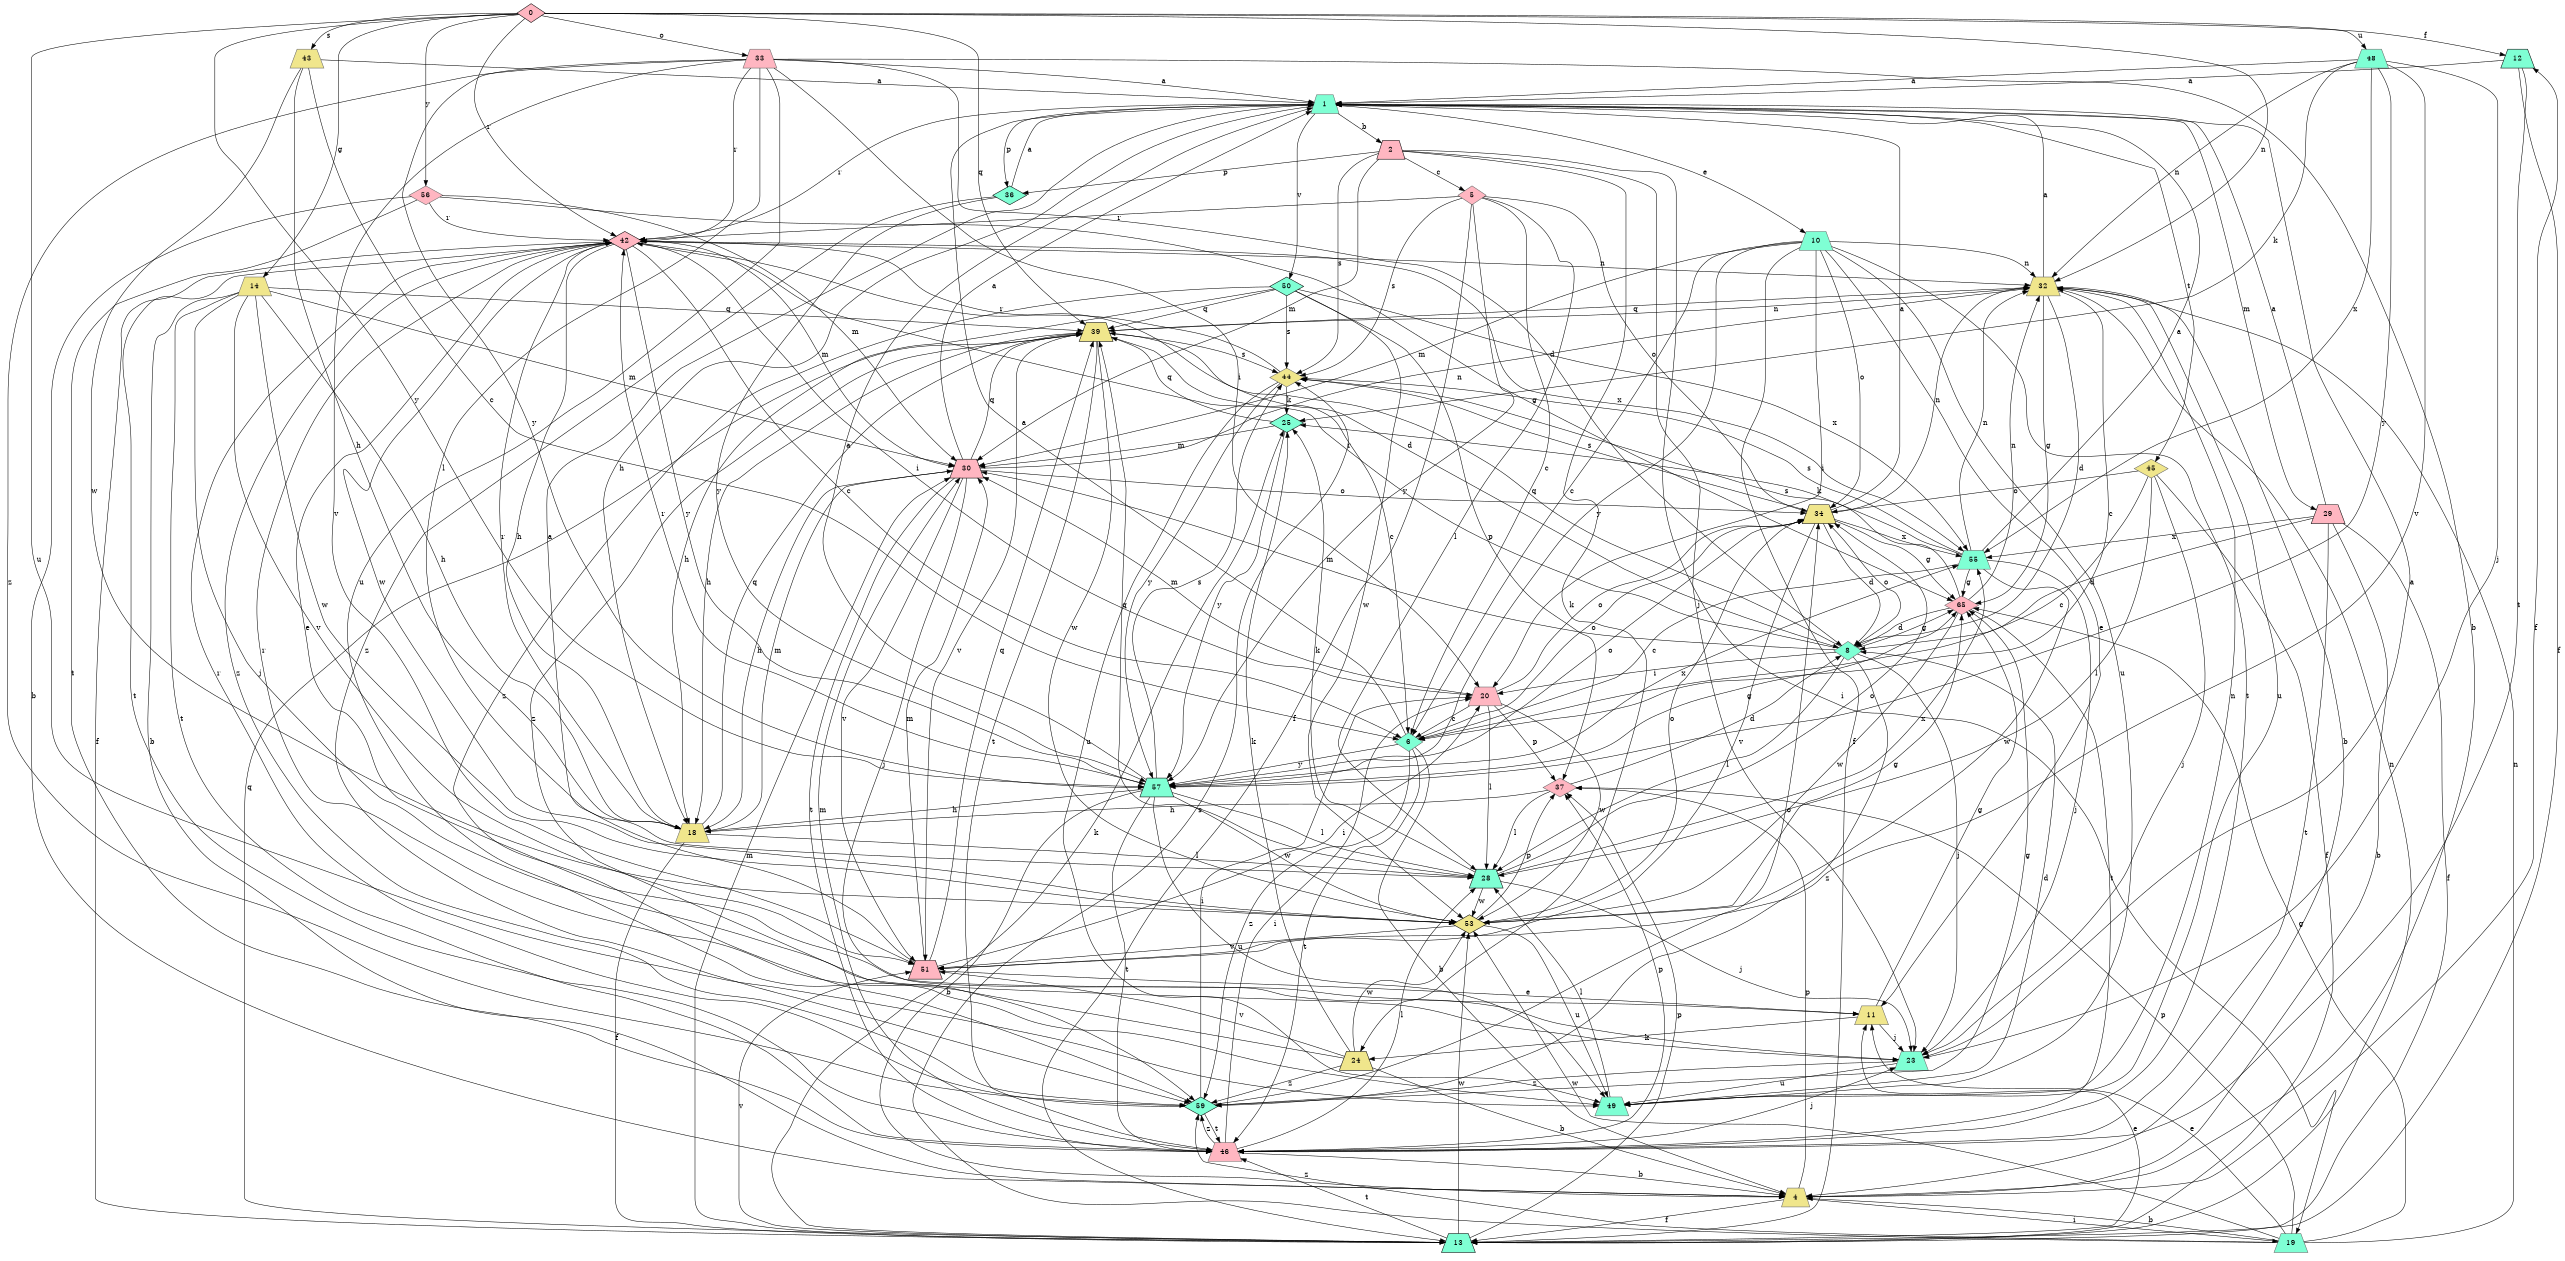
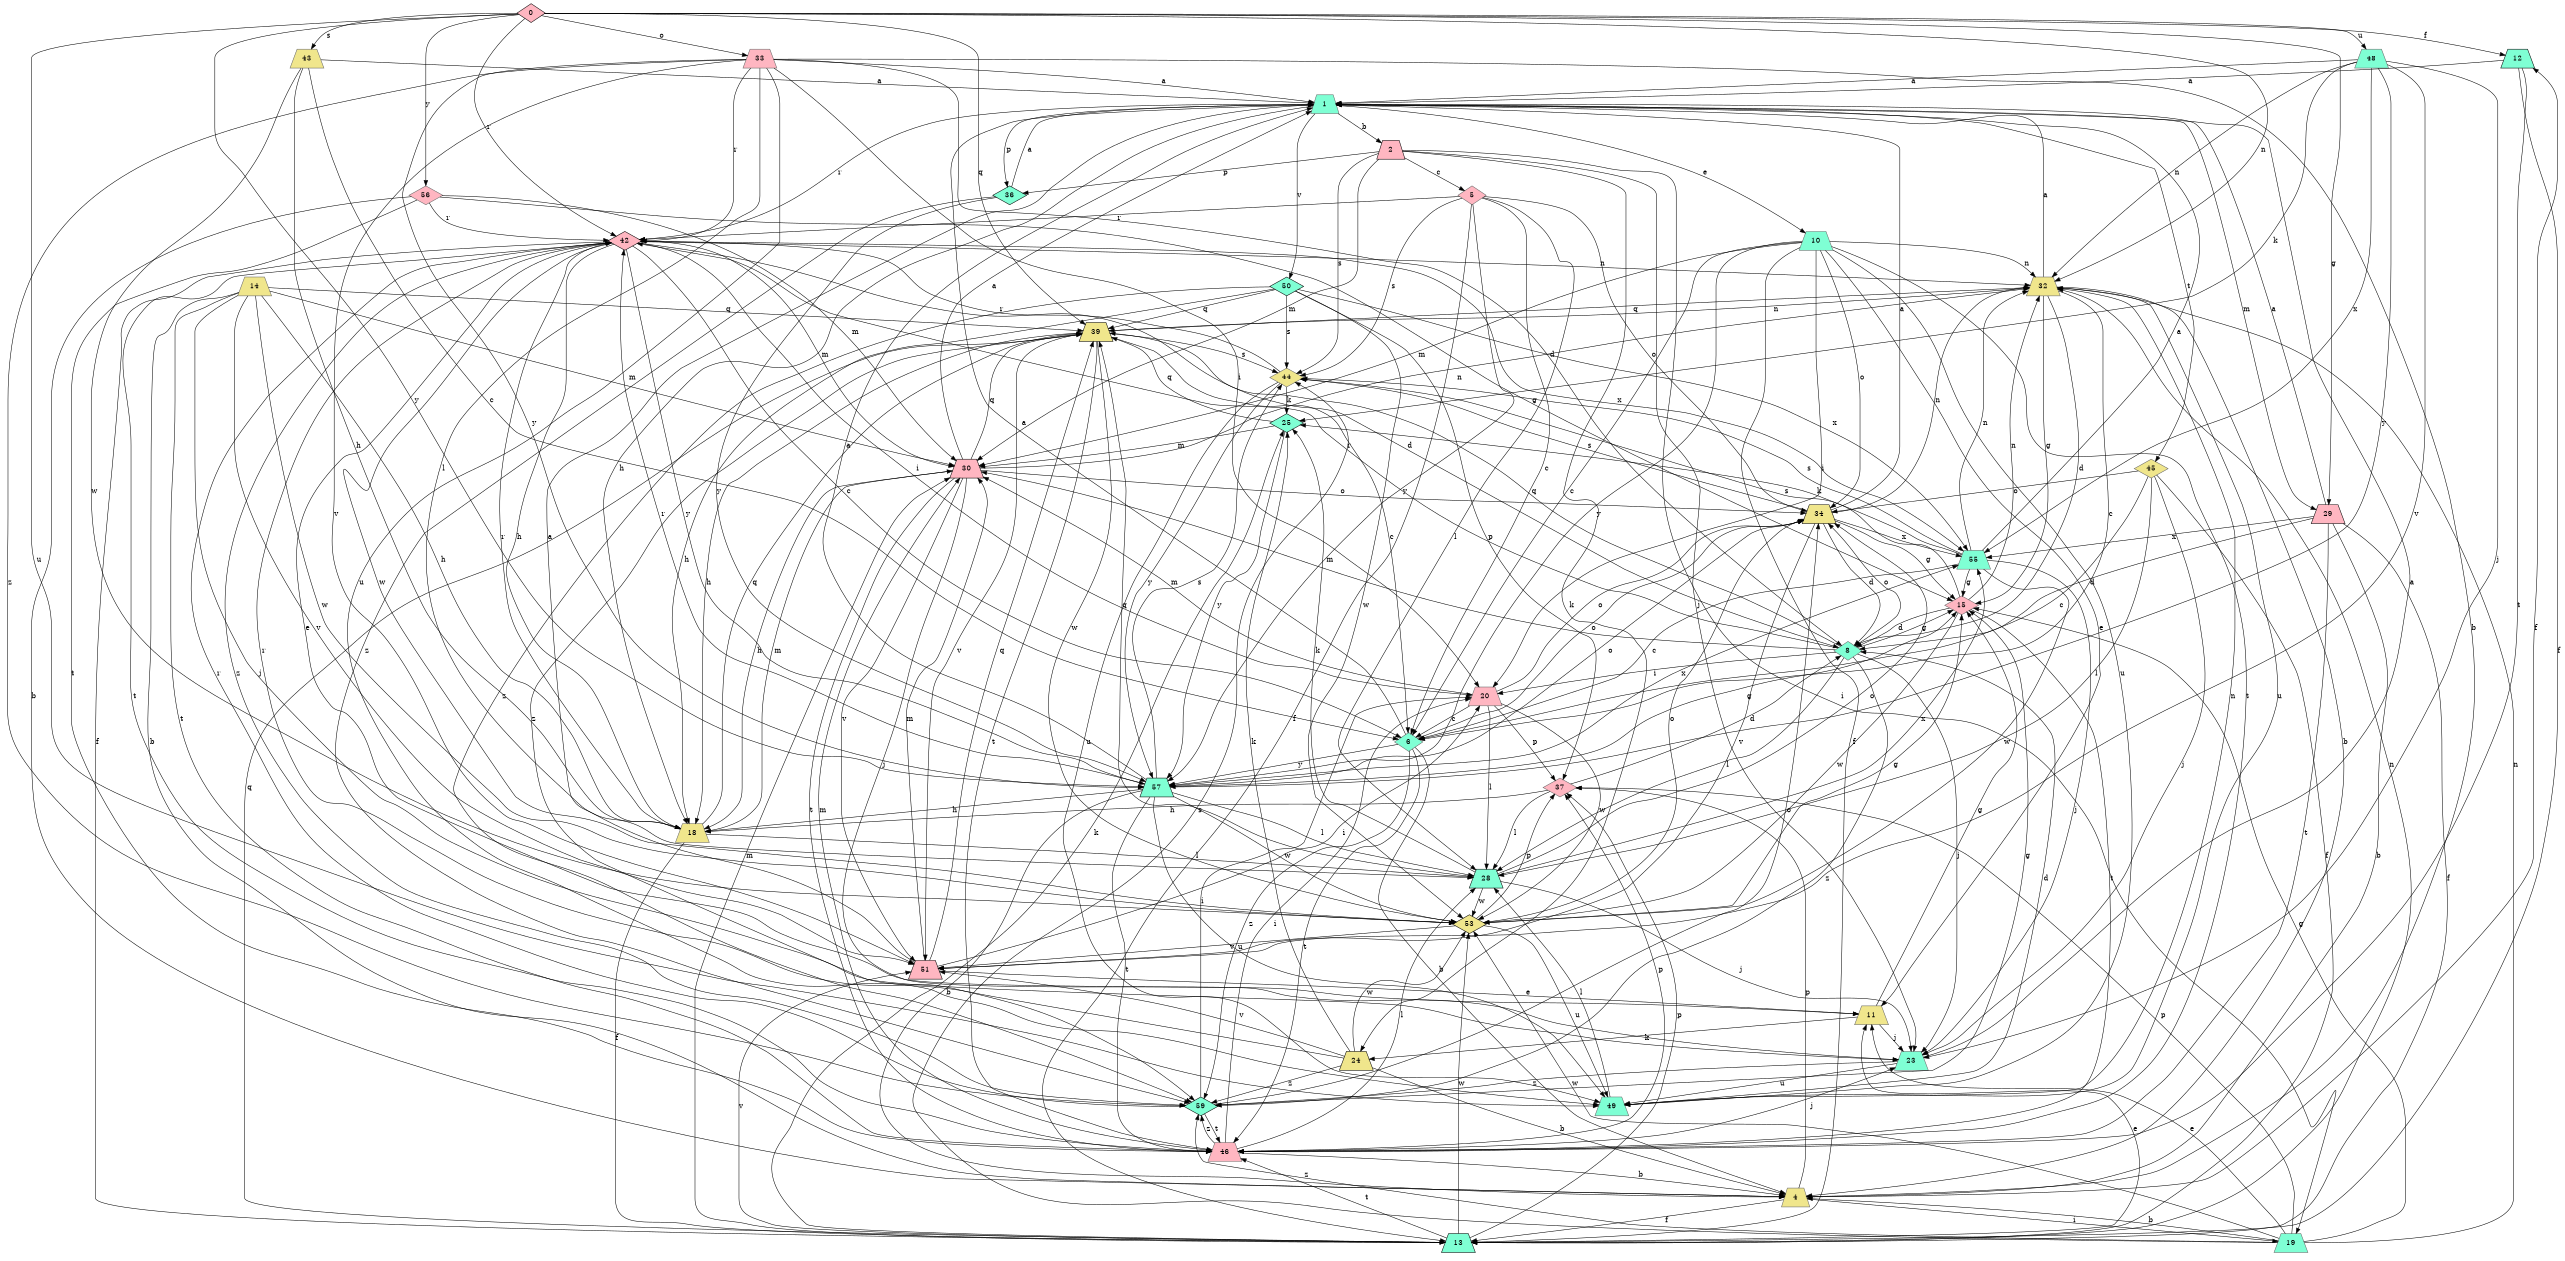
edge "0" -> "14": now "0" -> "29"
node "65": label "65" -> "15"
